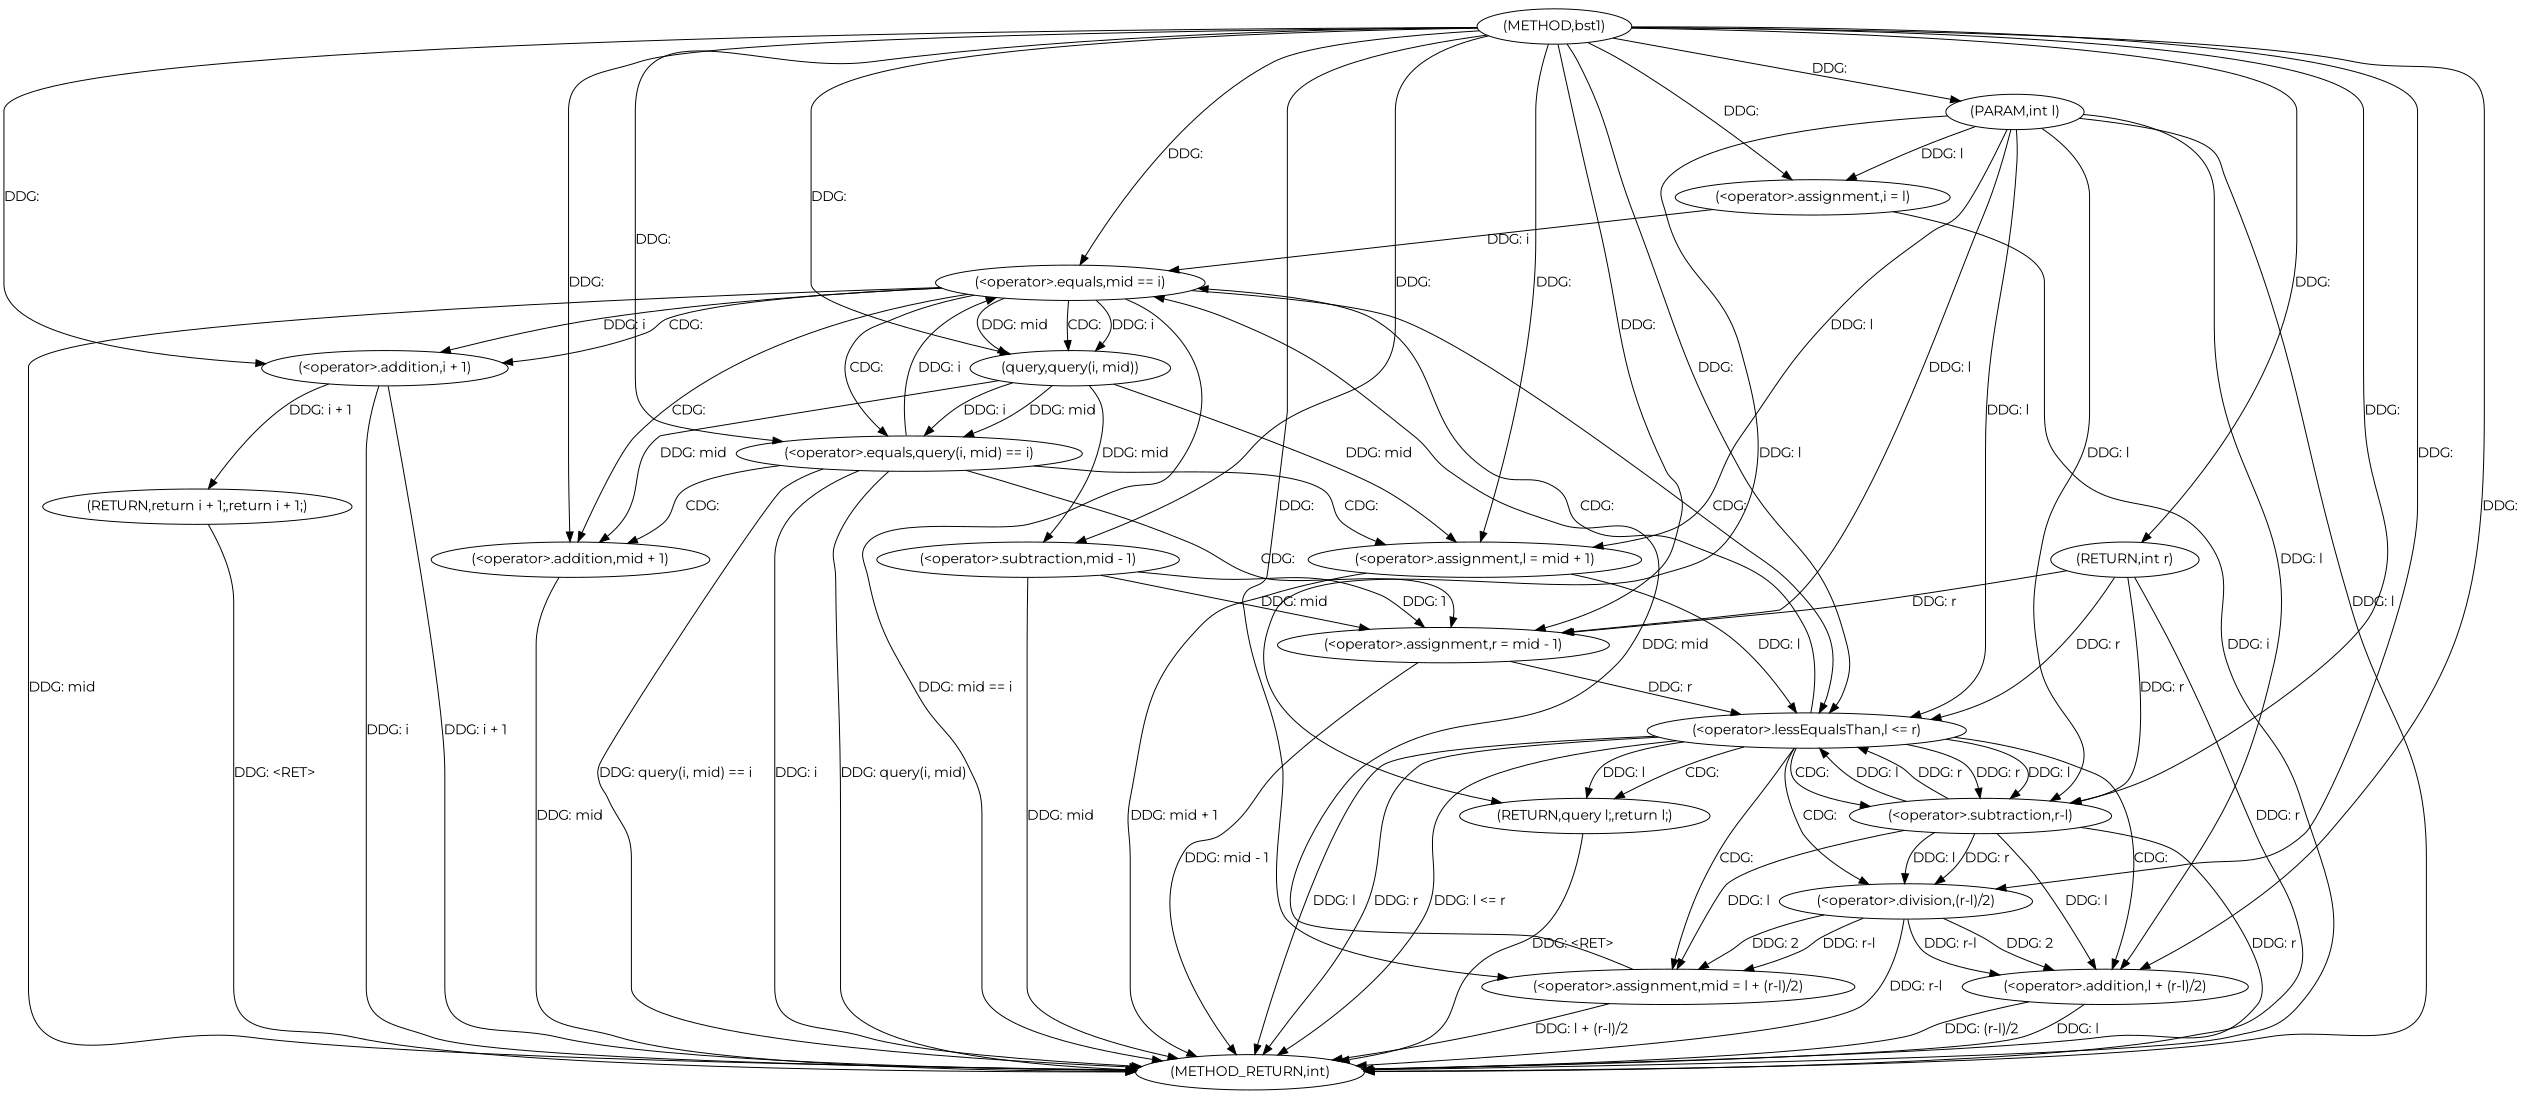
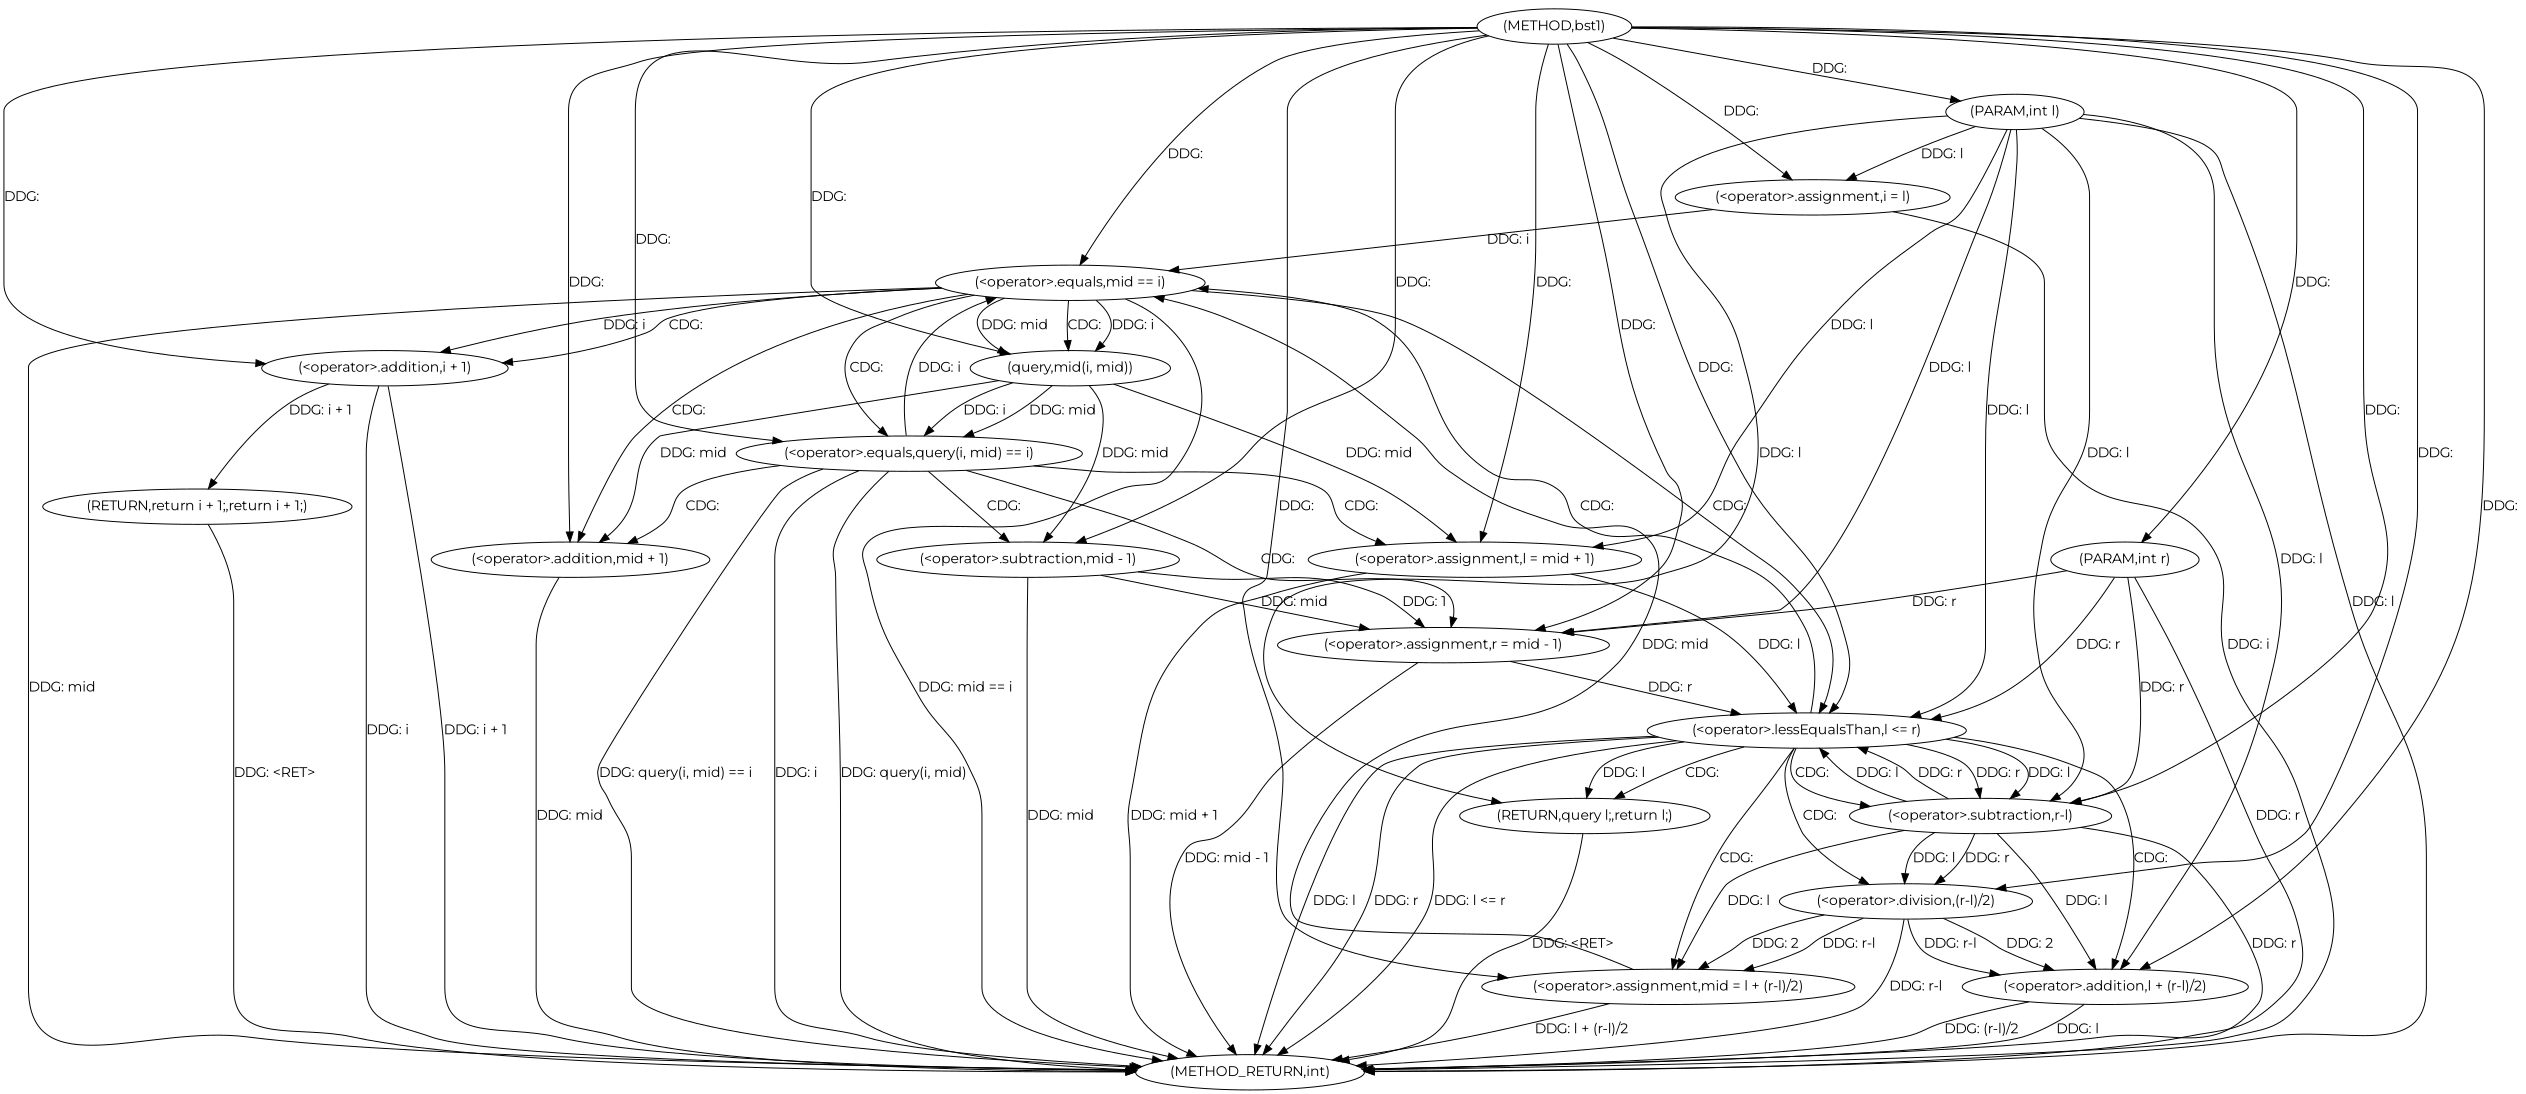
node "(query,query(i, mid))": label "(query,query(i, mid))" -> "(query,mid(i, mid))"
edge "(<operator>.equals,query(i, mid) == i)" -> "(<operator>.subtraction,mid - 1)": added, label "CDG:"
node "(RETURN,int r)": label "(RETURN,int r)" -> "(PARAM,int r)"
